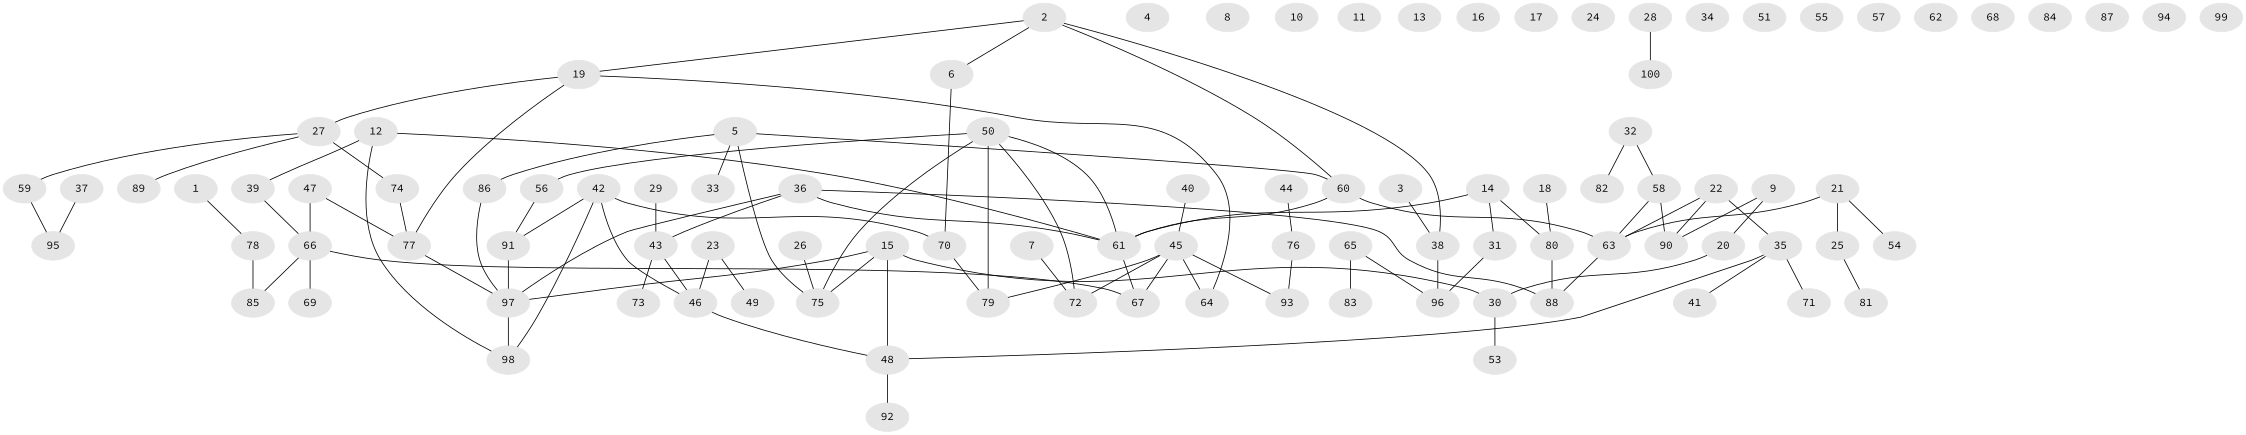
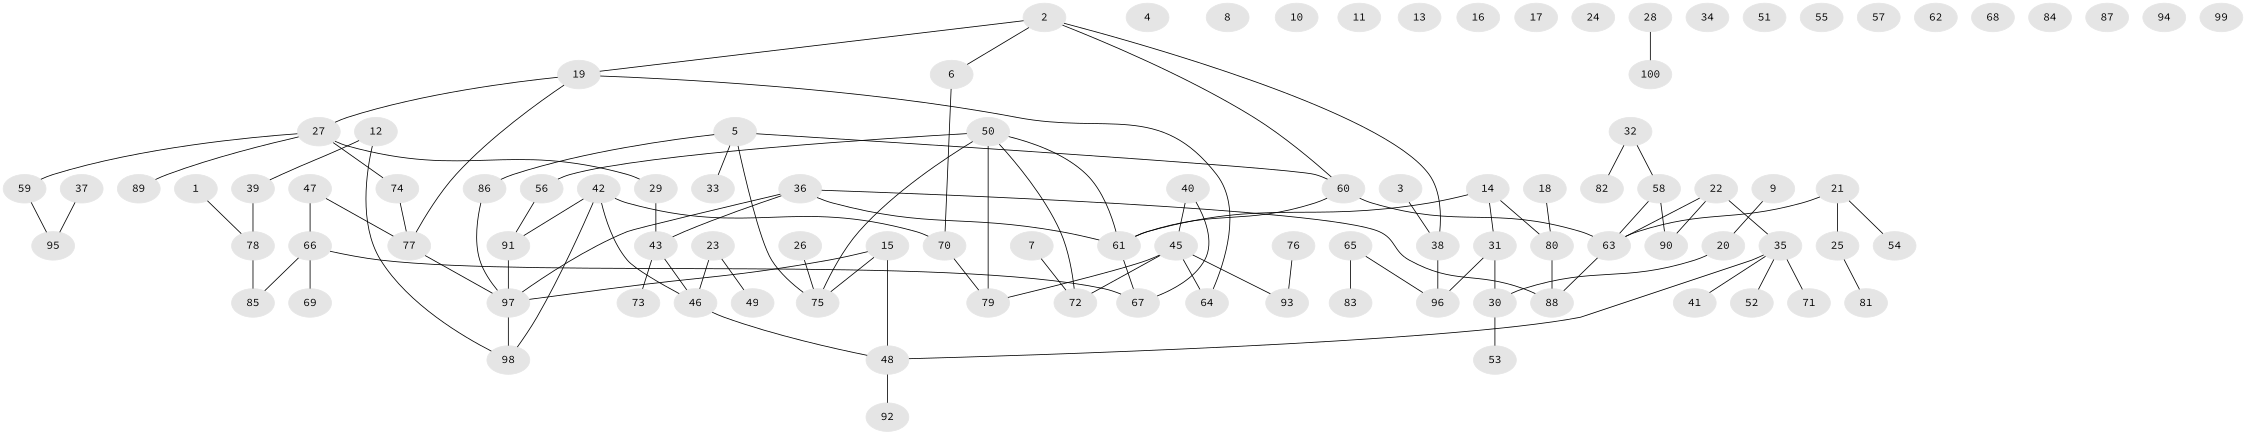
edge "27" -- "29": added
edge "12" -- "61": removed
node "44": removed
edge "39" -- "66": now "39" -- "78"
edge "9" -- "90": removed
edge "45" -- "67": now "40" -- "67"
edge "15" -- "30": now "31" -- "30"
node "52": added
